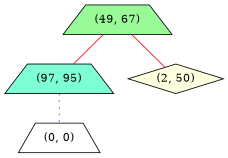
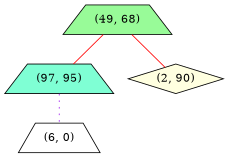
node "(49, 67)": label "(49, 67)" -> "(49, 68)"
node "(2, 50)": label "(2, 50)" -> "(2, 90)"
node "(0, 0)": label "(0, 0)" -> "(6, 0)"
